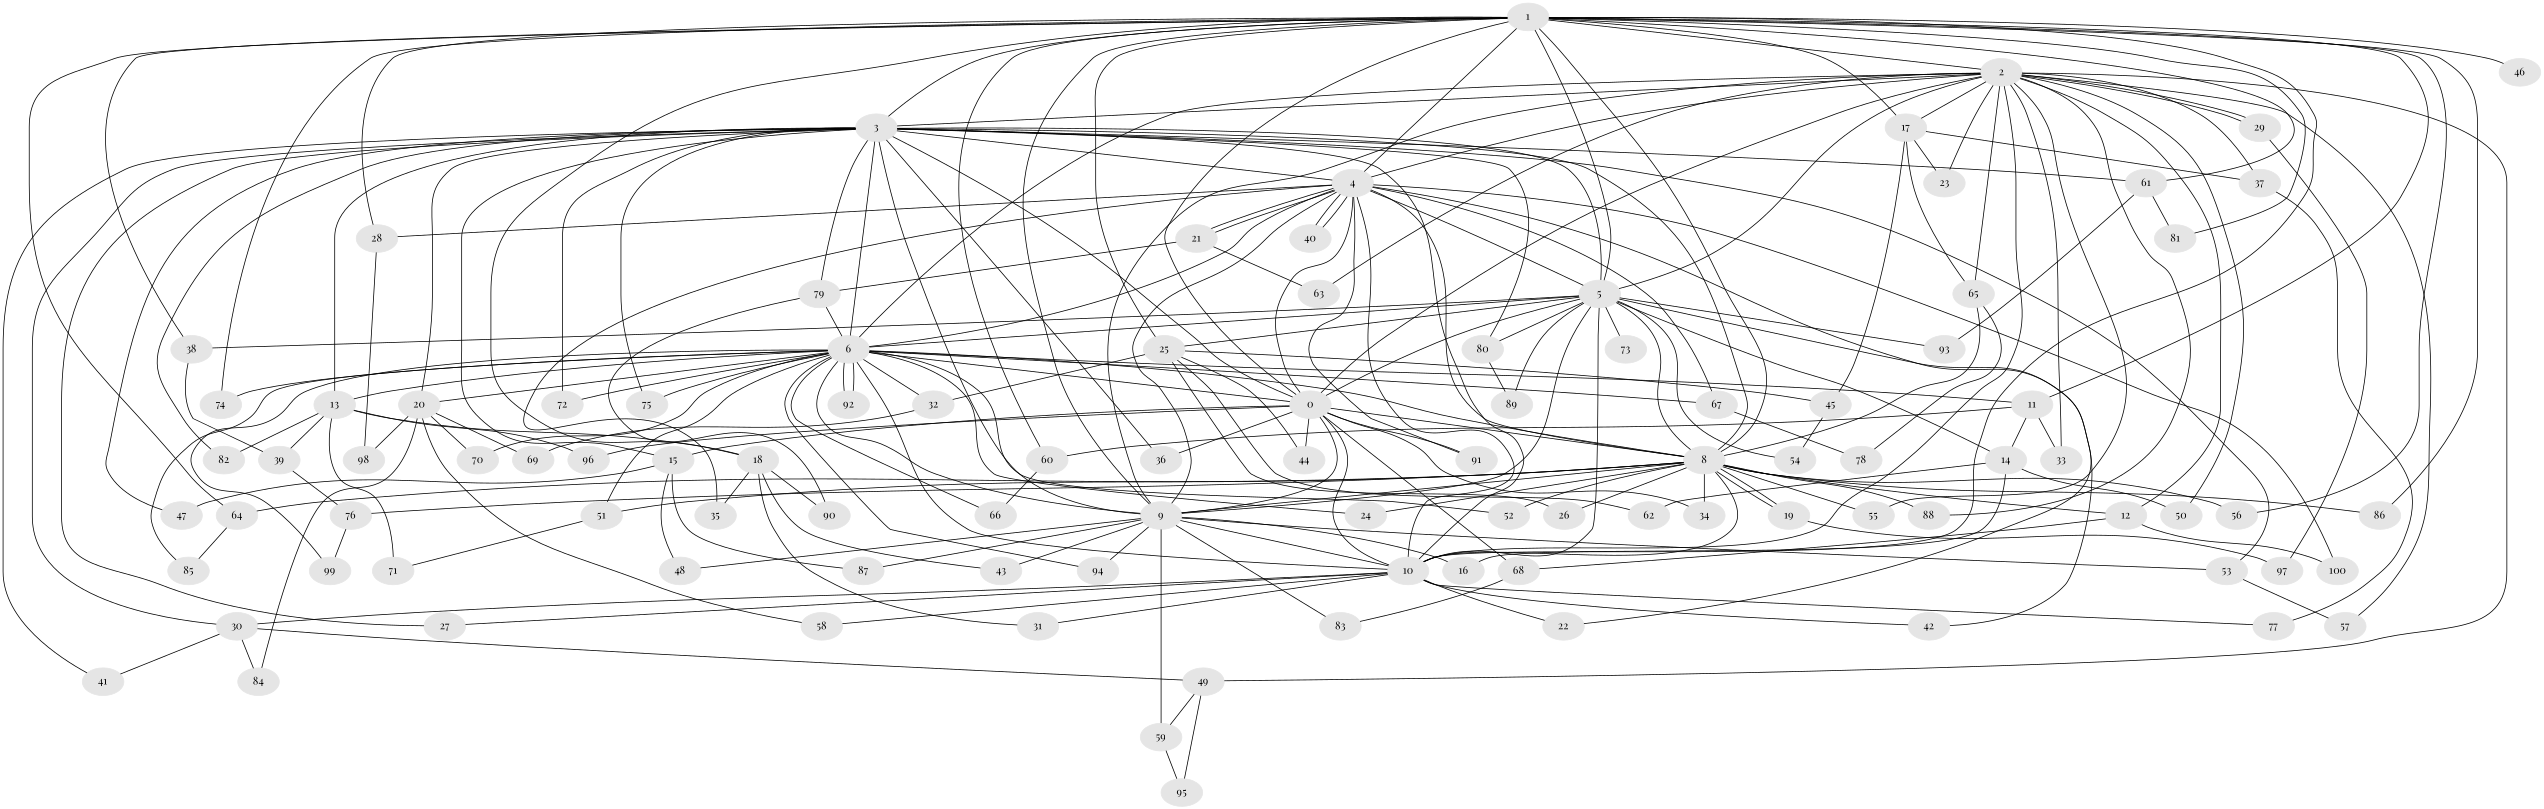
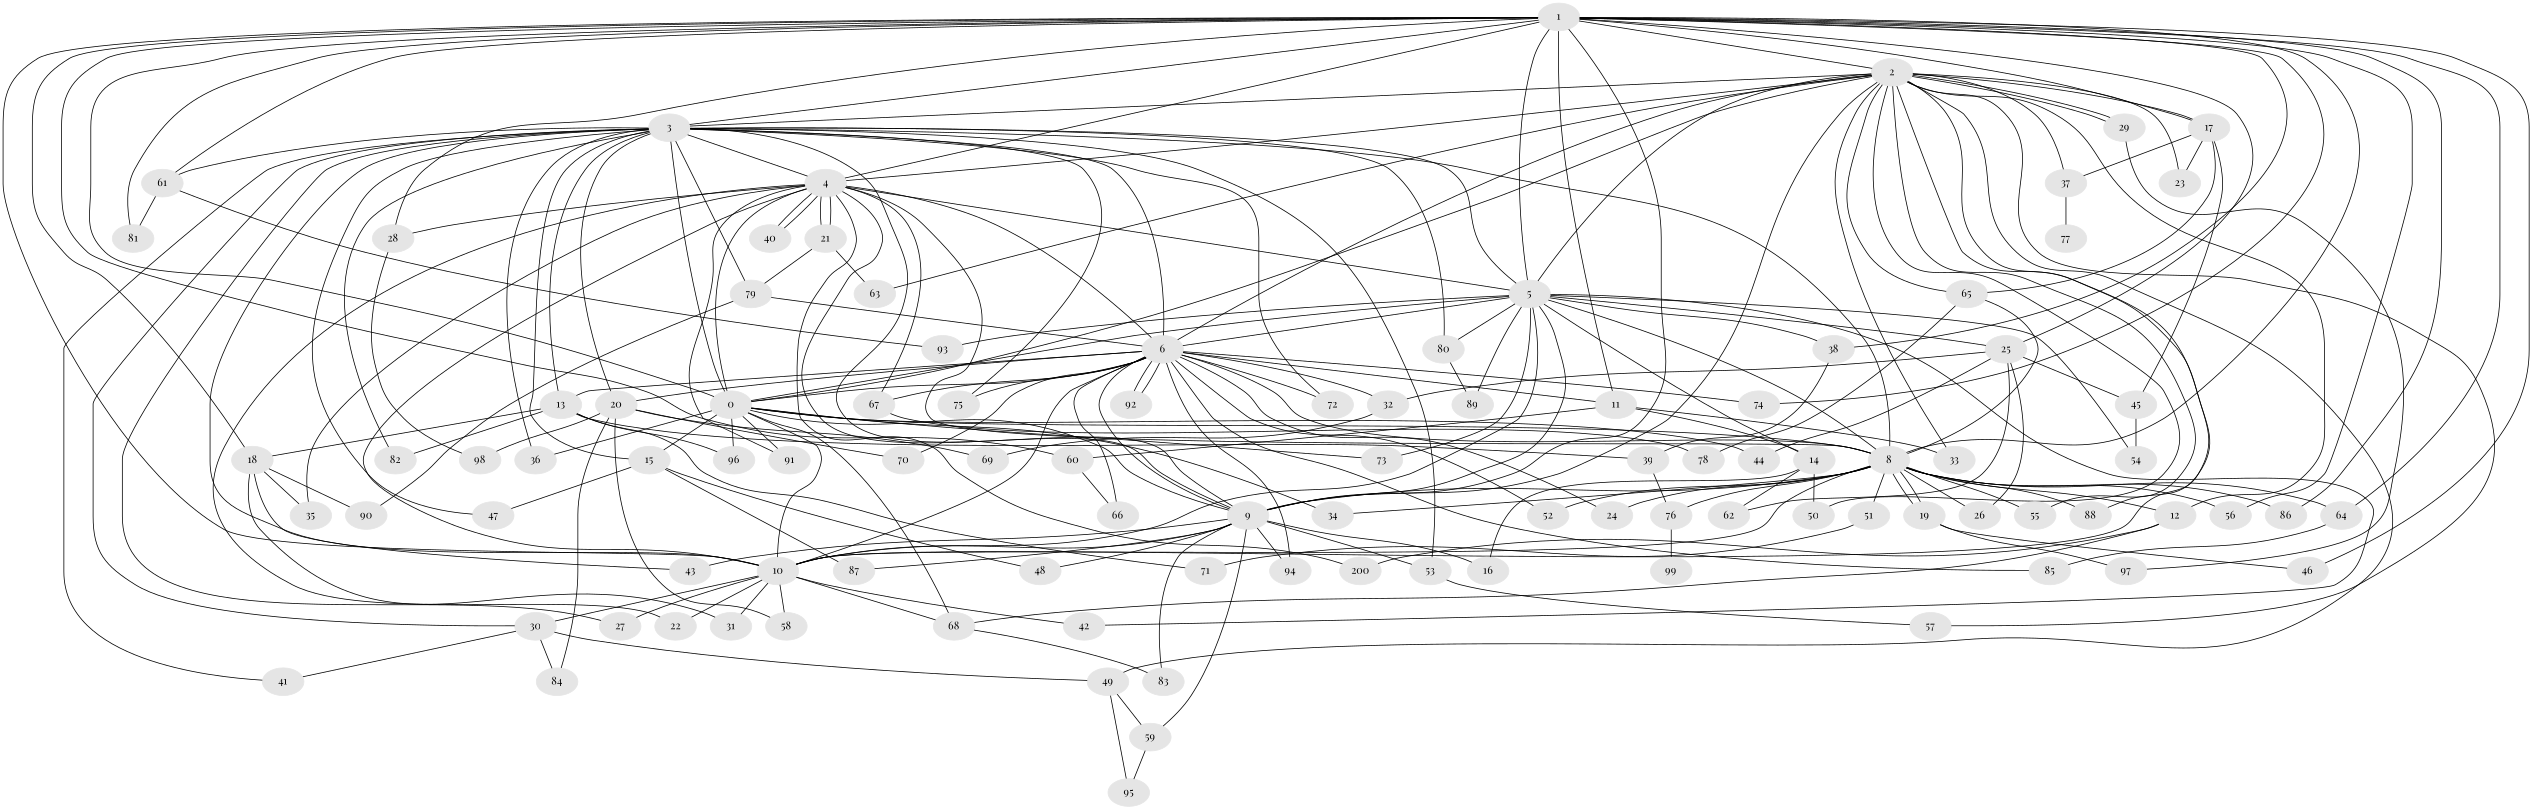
edge "6" -- "99": removed
edge "6" -- "51": removed
edge "0" -- "73": added
edge "19" -- "46": added
node "100": label "100" -> "200"
edge "10" -- "77": now "10" -- "68"
